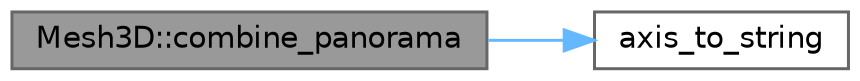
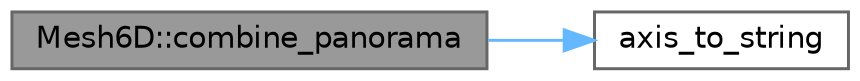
node "Mesh3D::combine_panorama": label "Mesh3D::combine_panorama" -> "Mesh6D::combine_panorama"
